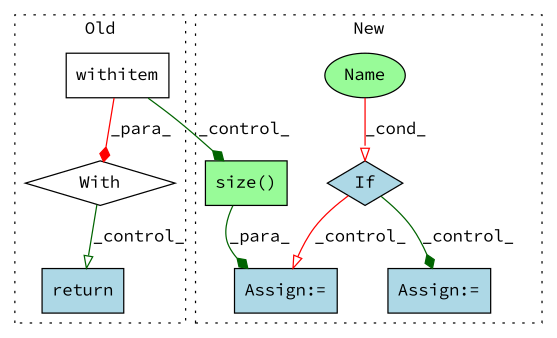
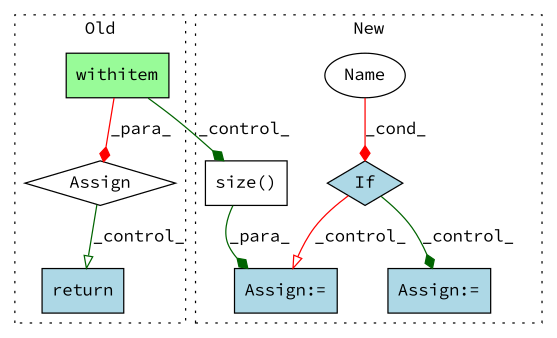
node "withitem": fillcolor white -> palegreen
node "Name": fillcolor palegreen -> white
edge "Name" -> "If": arrowhead onormal -> diamond
node "With": label "With" -> "Assign"
node "size()": fillcolor palegreen -> white
